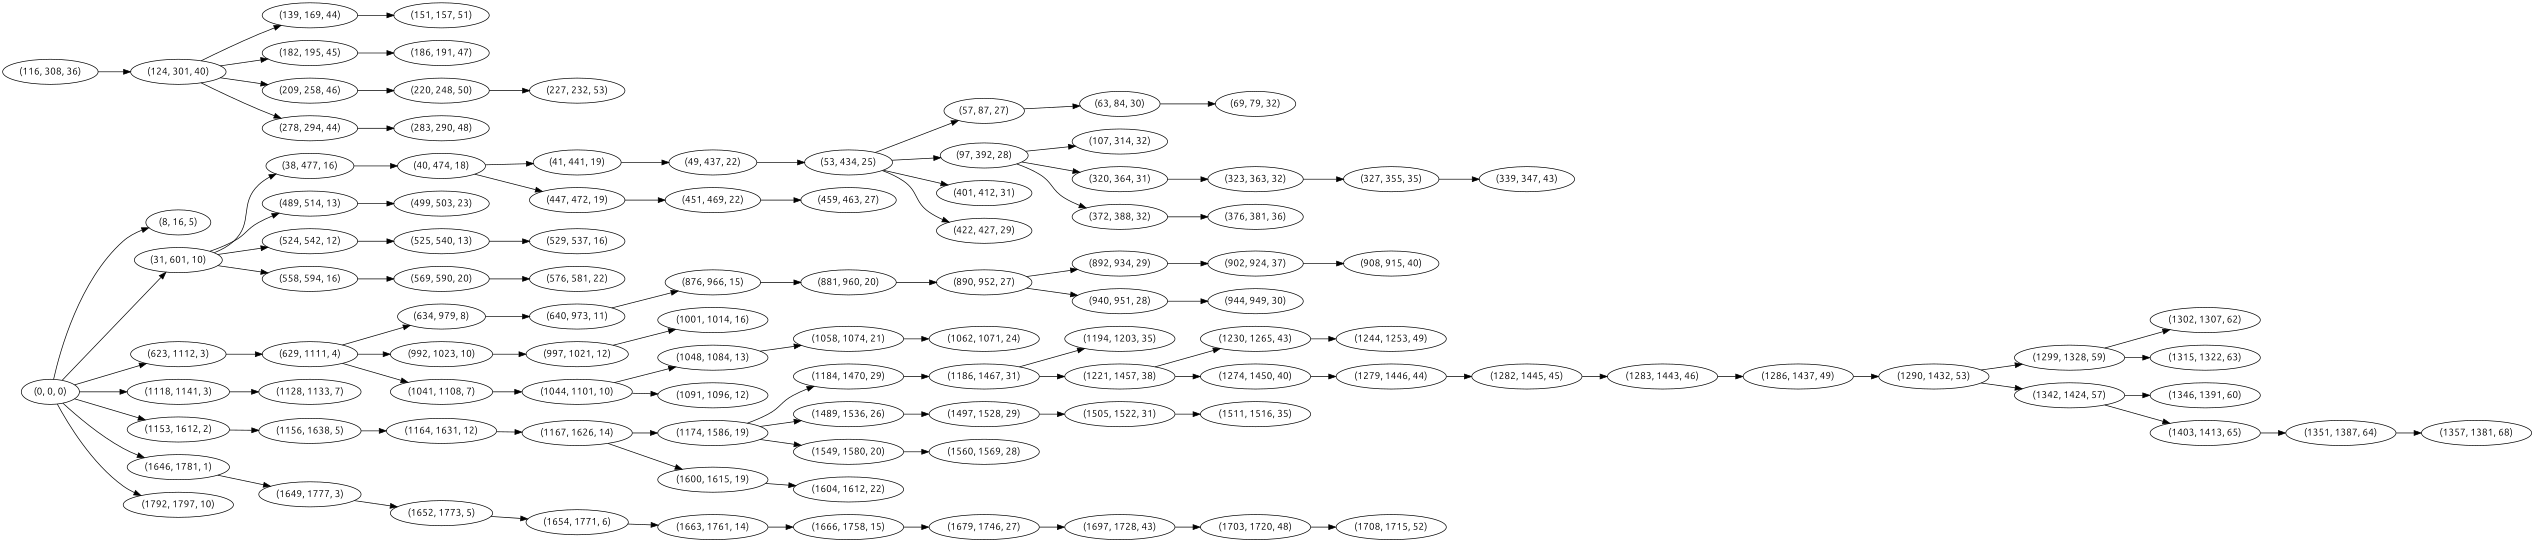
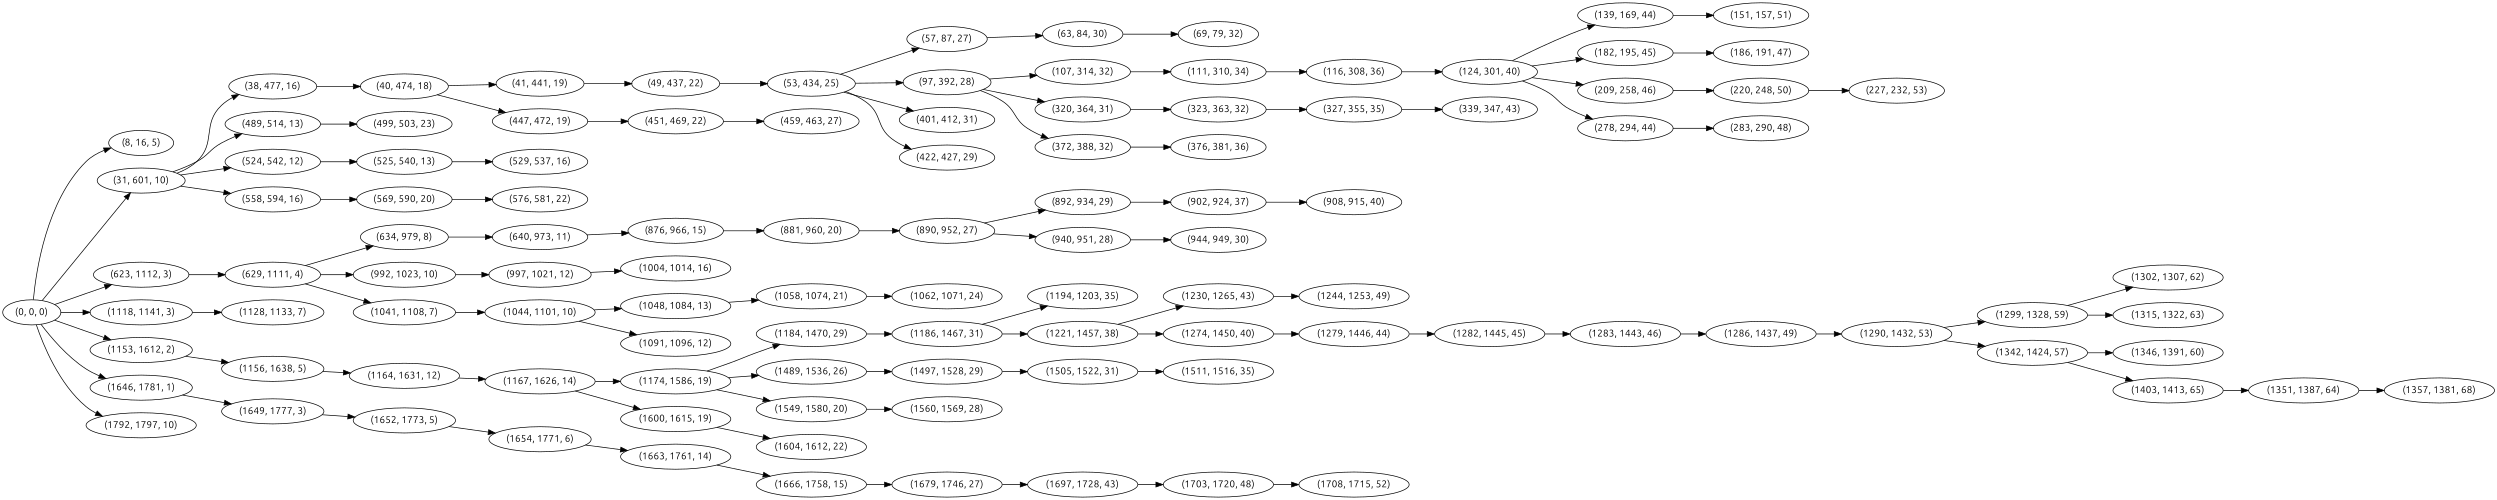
node "(111, 310, 34)": added
node "(1001, 1014, 16)": label "(1001, 1014, 16)" -> "(1004, 1014, 16)"
